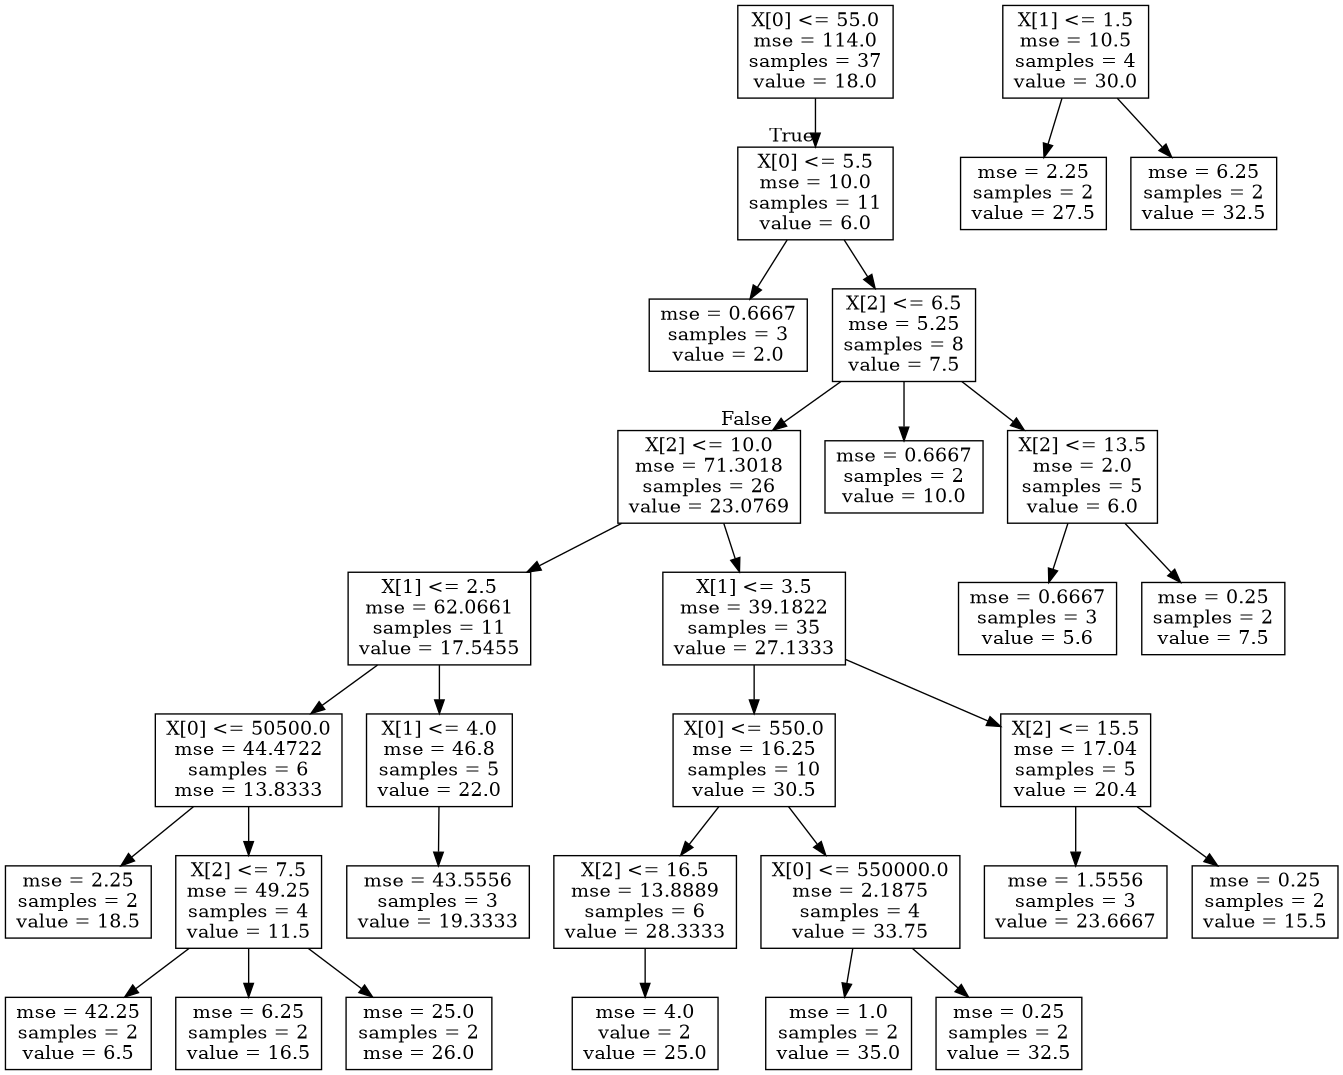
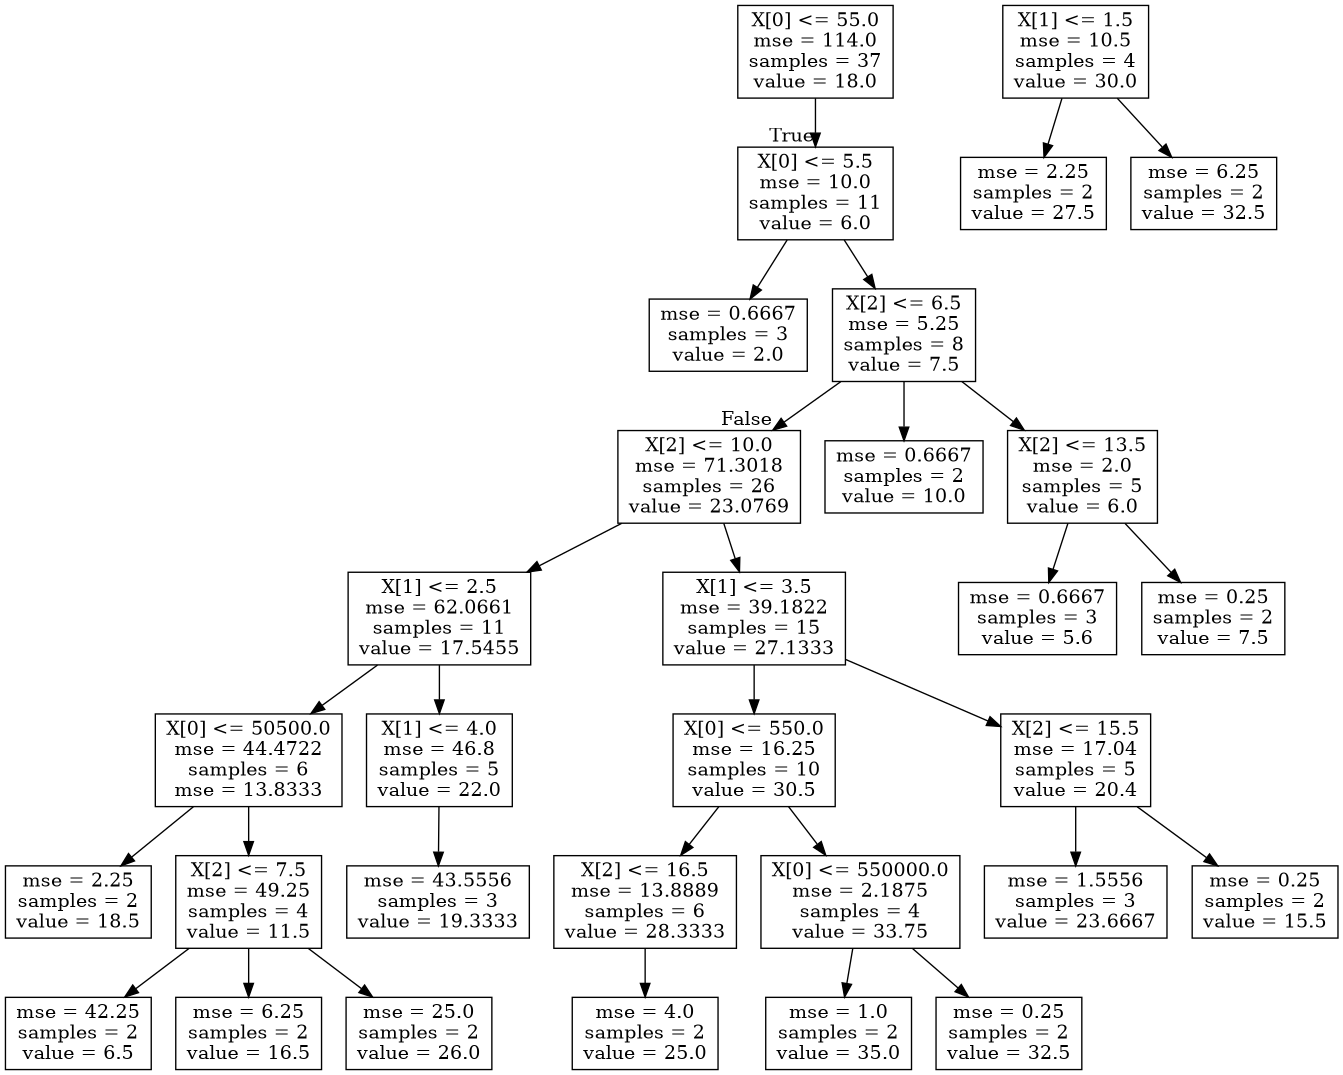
node "X[1] <= 3.5 mse = 39.1822 samples = 35 value = 27.1333": label "X[1] <= 3.5 mse = 39.1822 samples = 35 value = 27.1333" -> "X[1] <= 3.5 mse = 39.1822 samples = 15 value = 27.1333"
node "mse = 25.0 samples = 2 mse = 26.0": label "mse = 25.0 samples = 2 mse = 26.0" -> "mse = 25.0 samples = 2 value = 26.0"
node "mse = 4.0 value = 2 value = 25.0": label "mse = 4.0 value = 2 value = 25.0" -> "mse = 4.0 samples = 2 value = 25.0"
